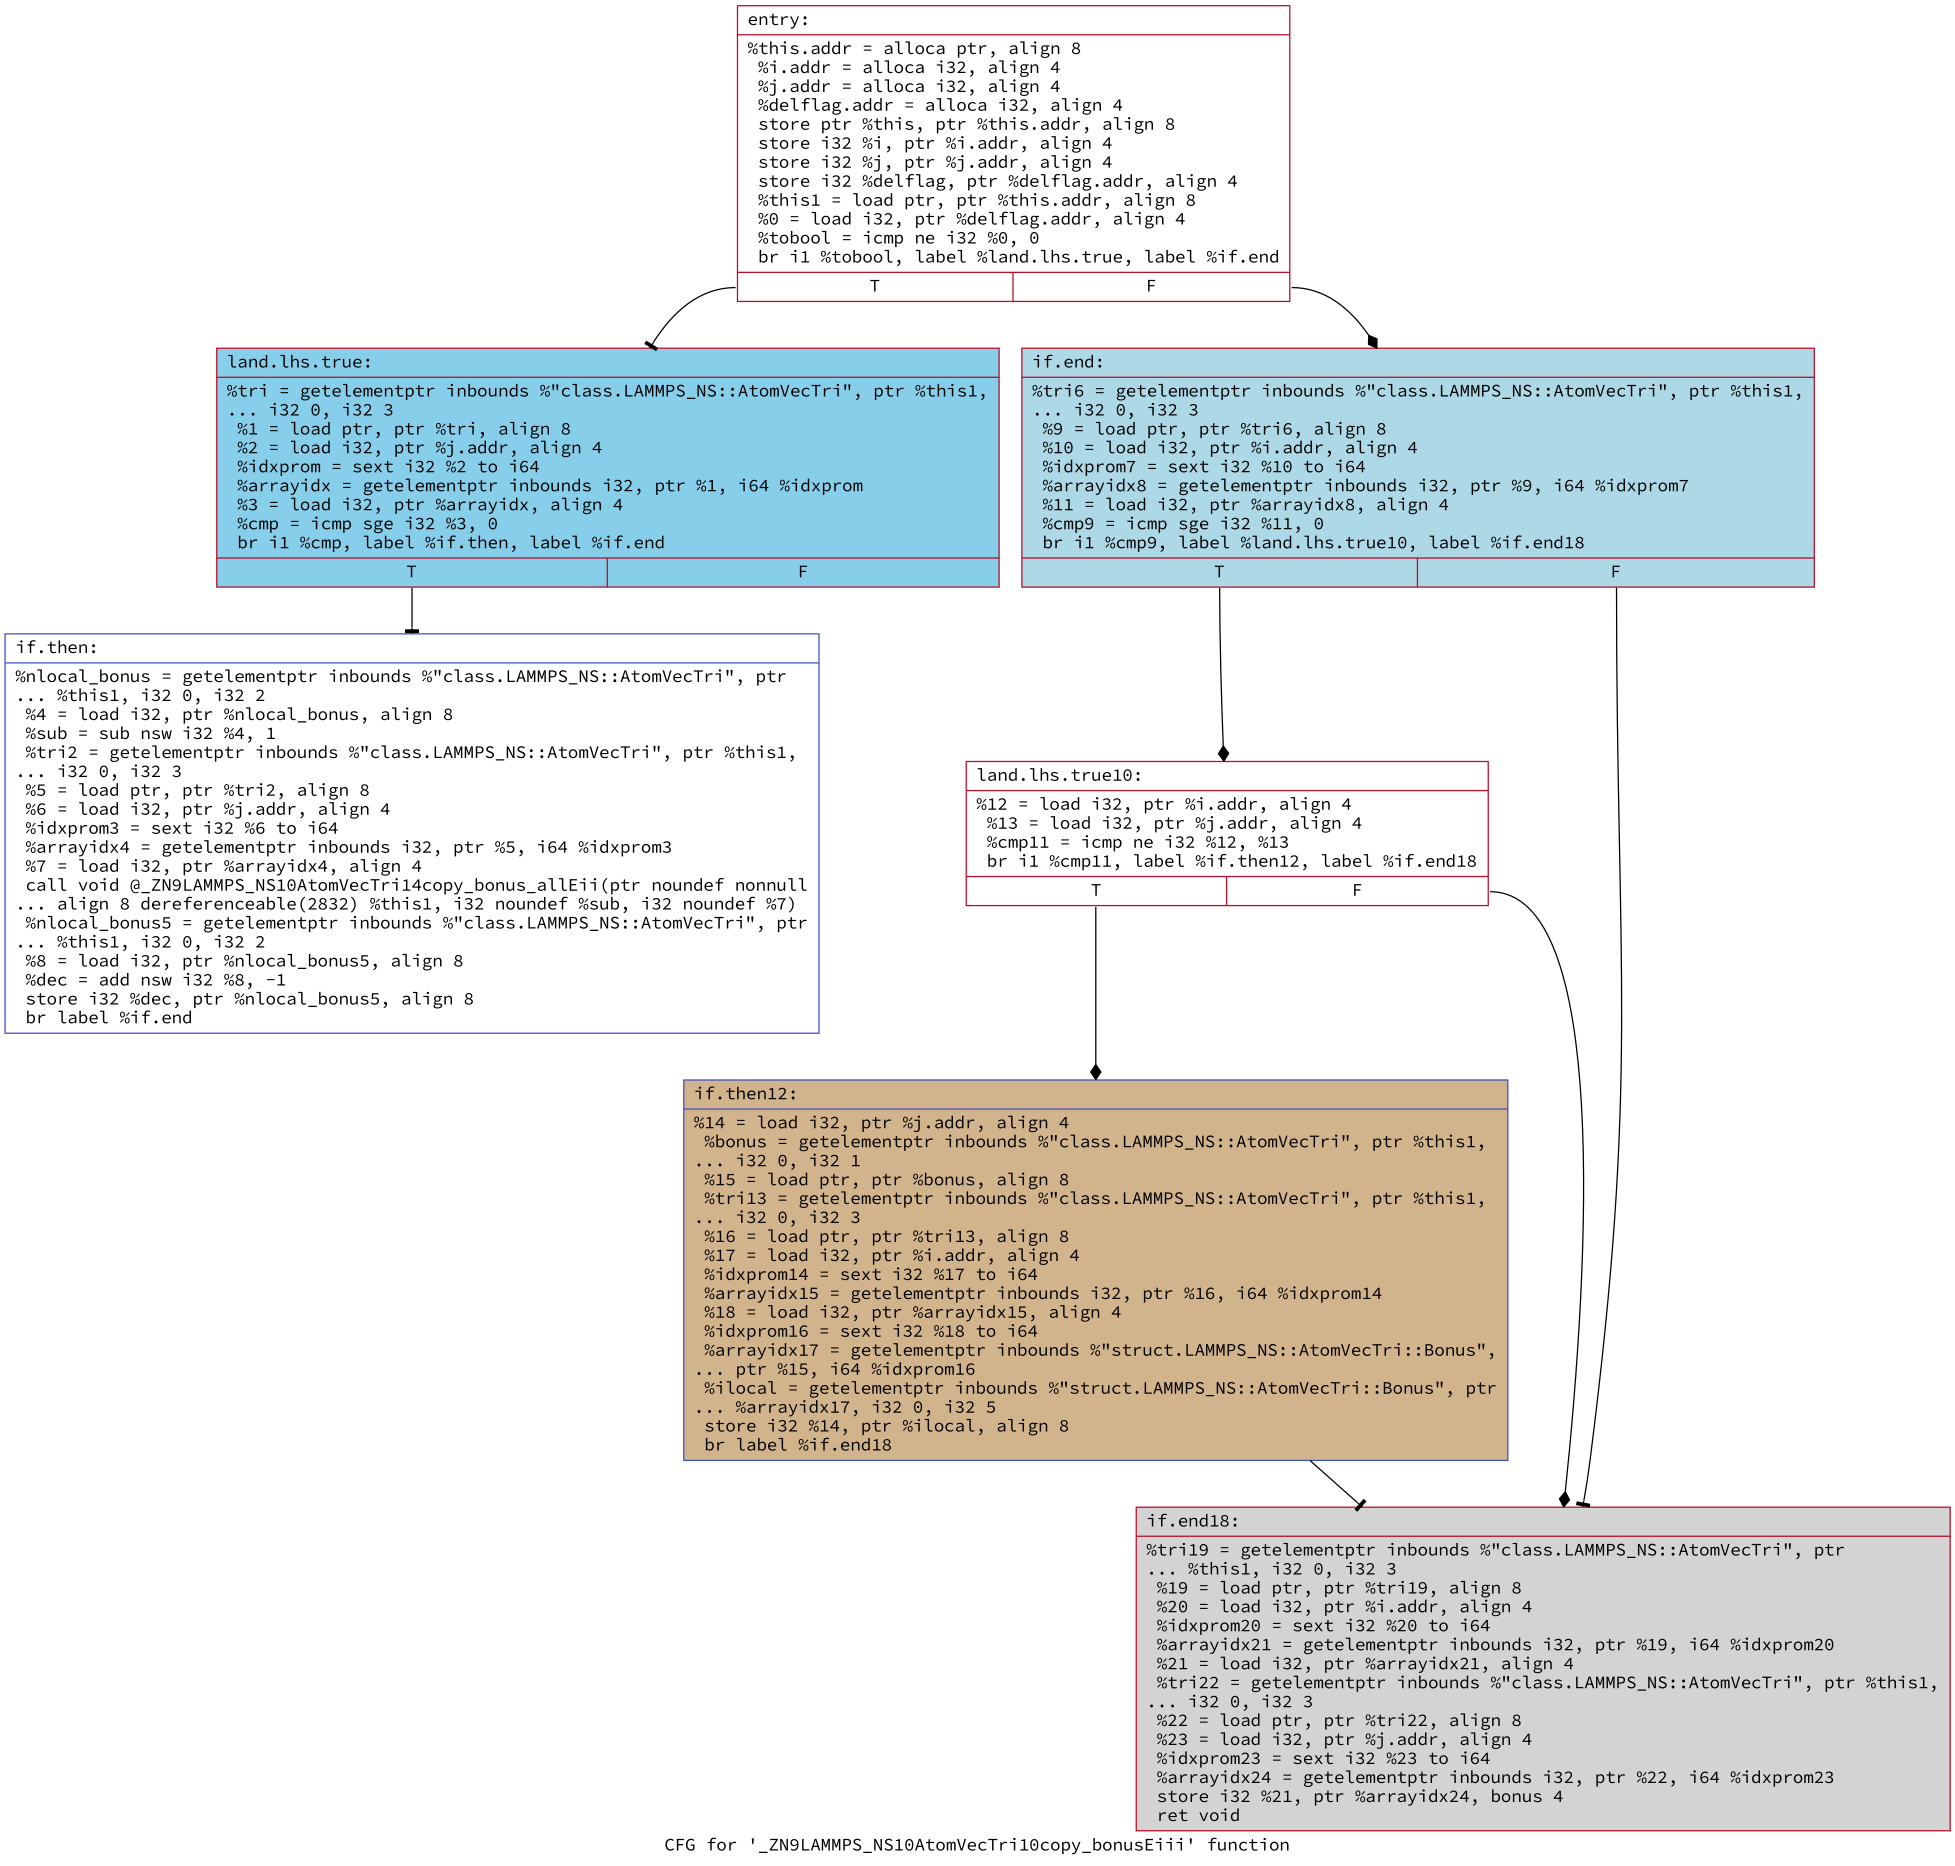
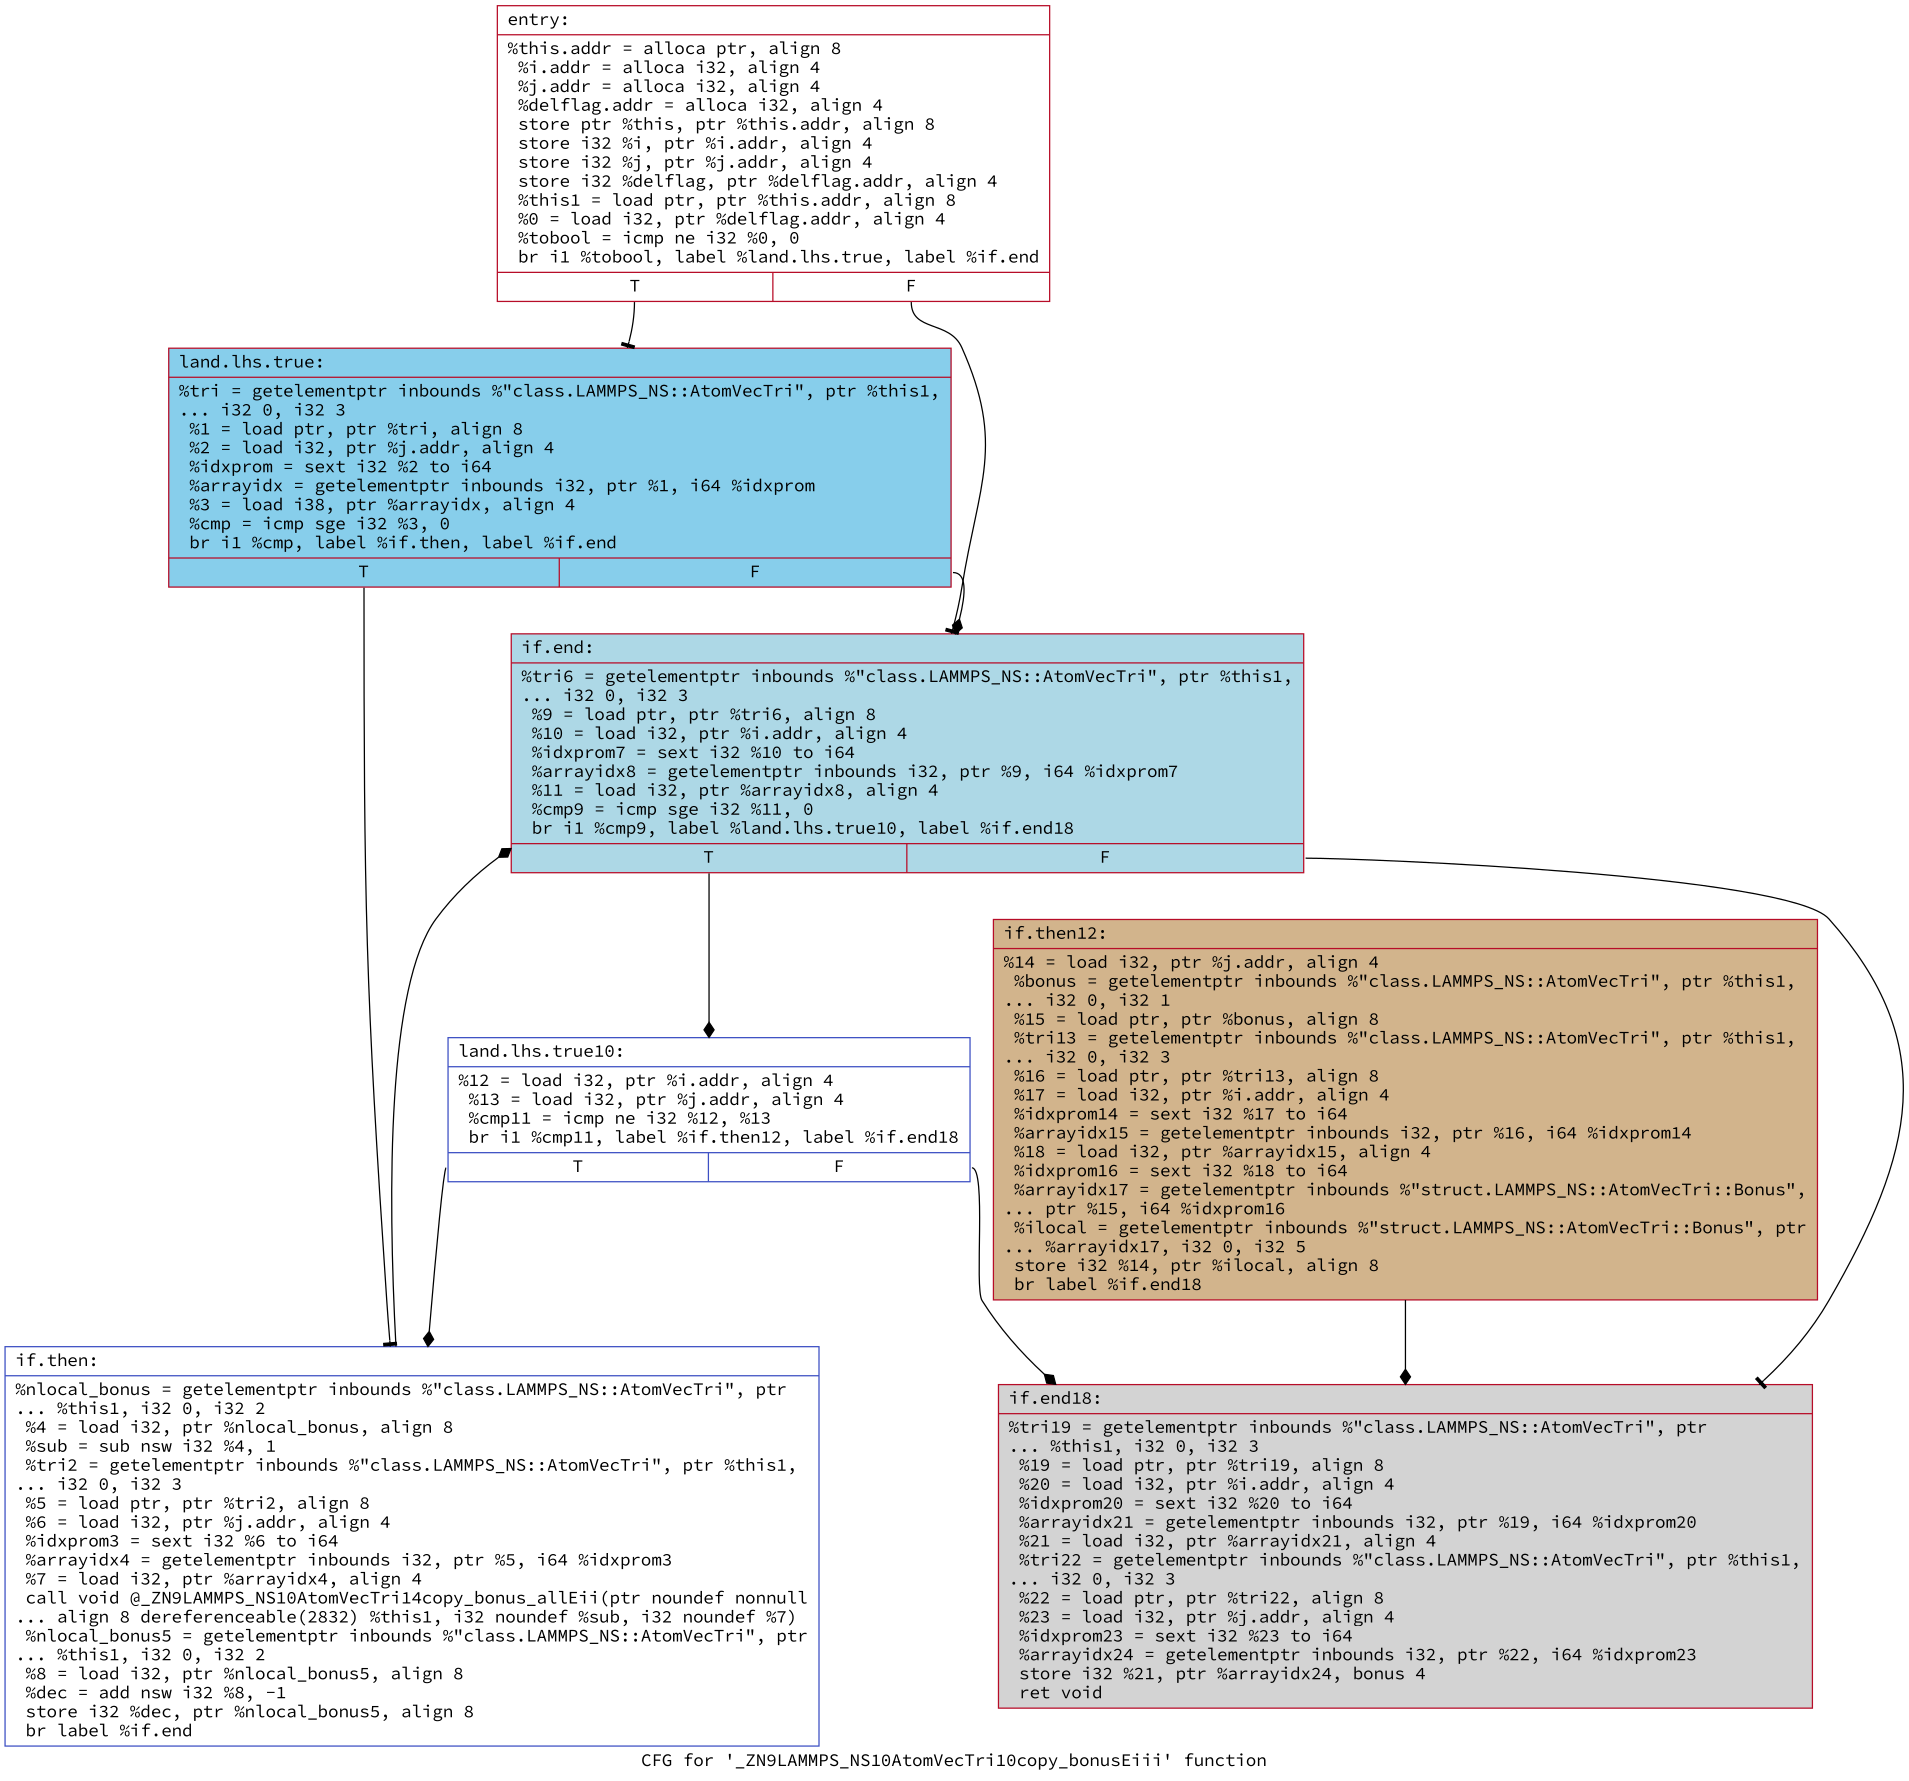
edge "entry:" -> "if.end:": arrowhead diamond -> tee
node "land.lhs.true:": text "%3 = load i32, ptr %arrayidx, align 4" -> "%3 = load i38, ptr %arrayidx, align 4"
edge "land.lhs.true:" -> "if.end:": added
node "land.lhs.true10:": color #b70d28ff -> #3d50c3ff
edge "land.lhs.true10:" -> "if.then12:": now "land.lhs.true10:" -> "if.then:"
edge "if.then:" -> "if.end:": added
node "if.then12:": color #3d50c3ff -> #b70d28ff
edge "if.then12:" -> "if.end18:": arrowhead tee -> diamond
